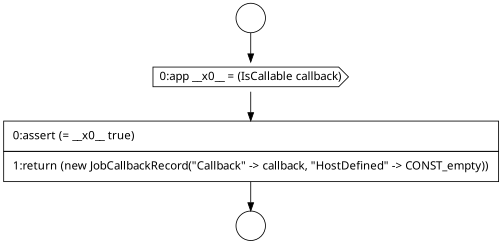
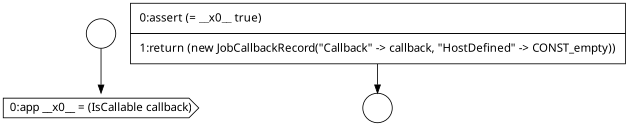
edge "0:app __x0__ = (IsCallable callback)" -> "0:assert (= __x0__ true)": removed
